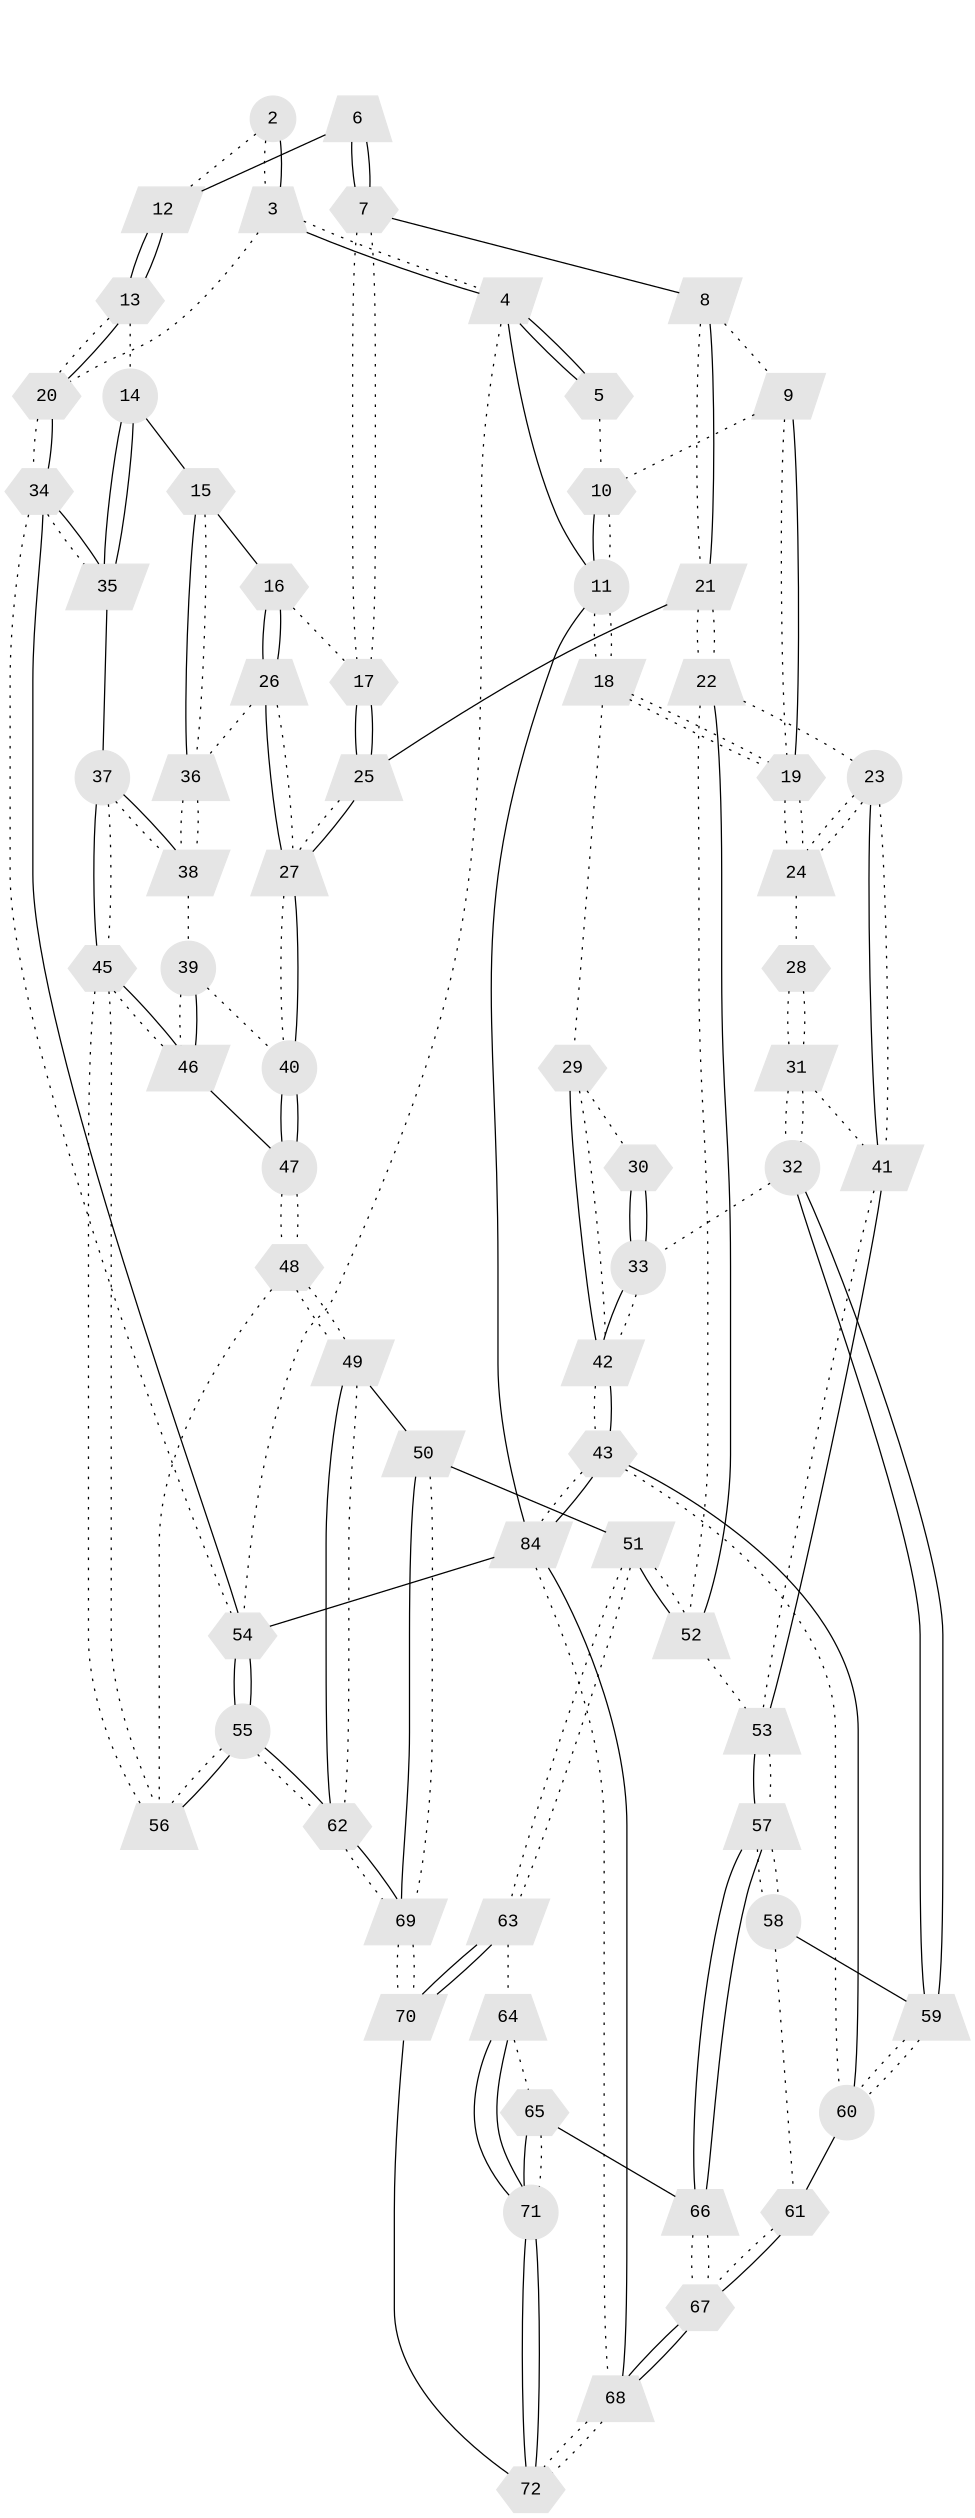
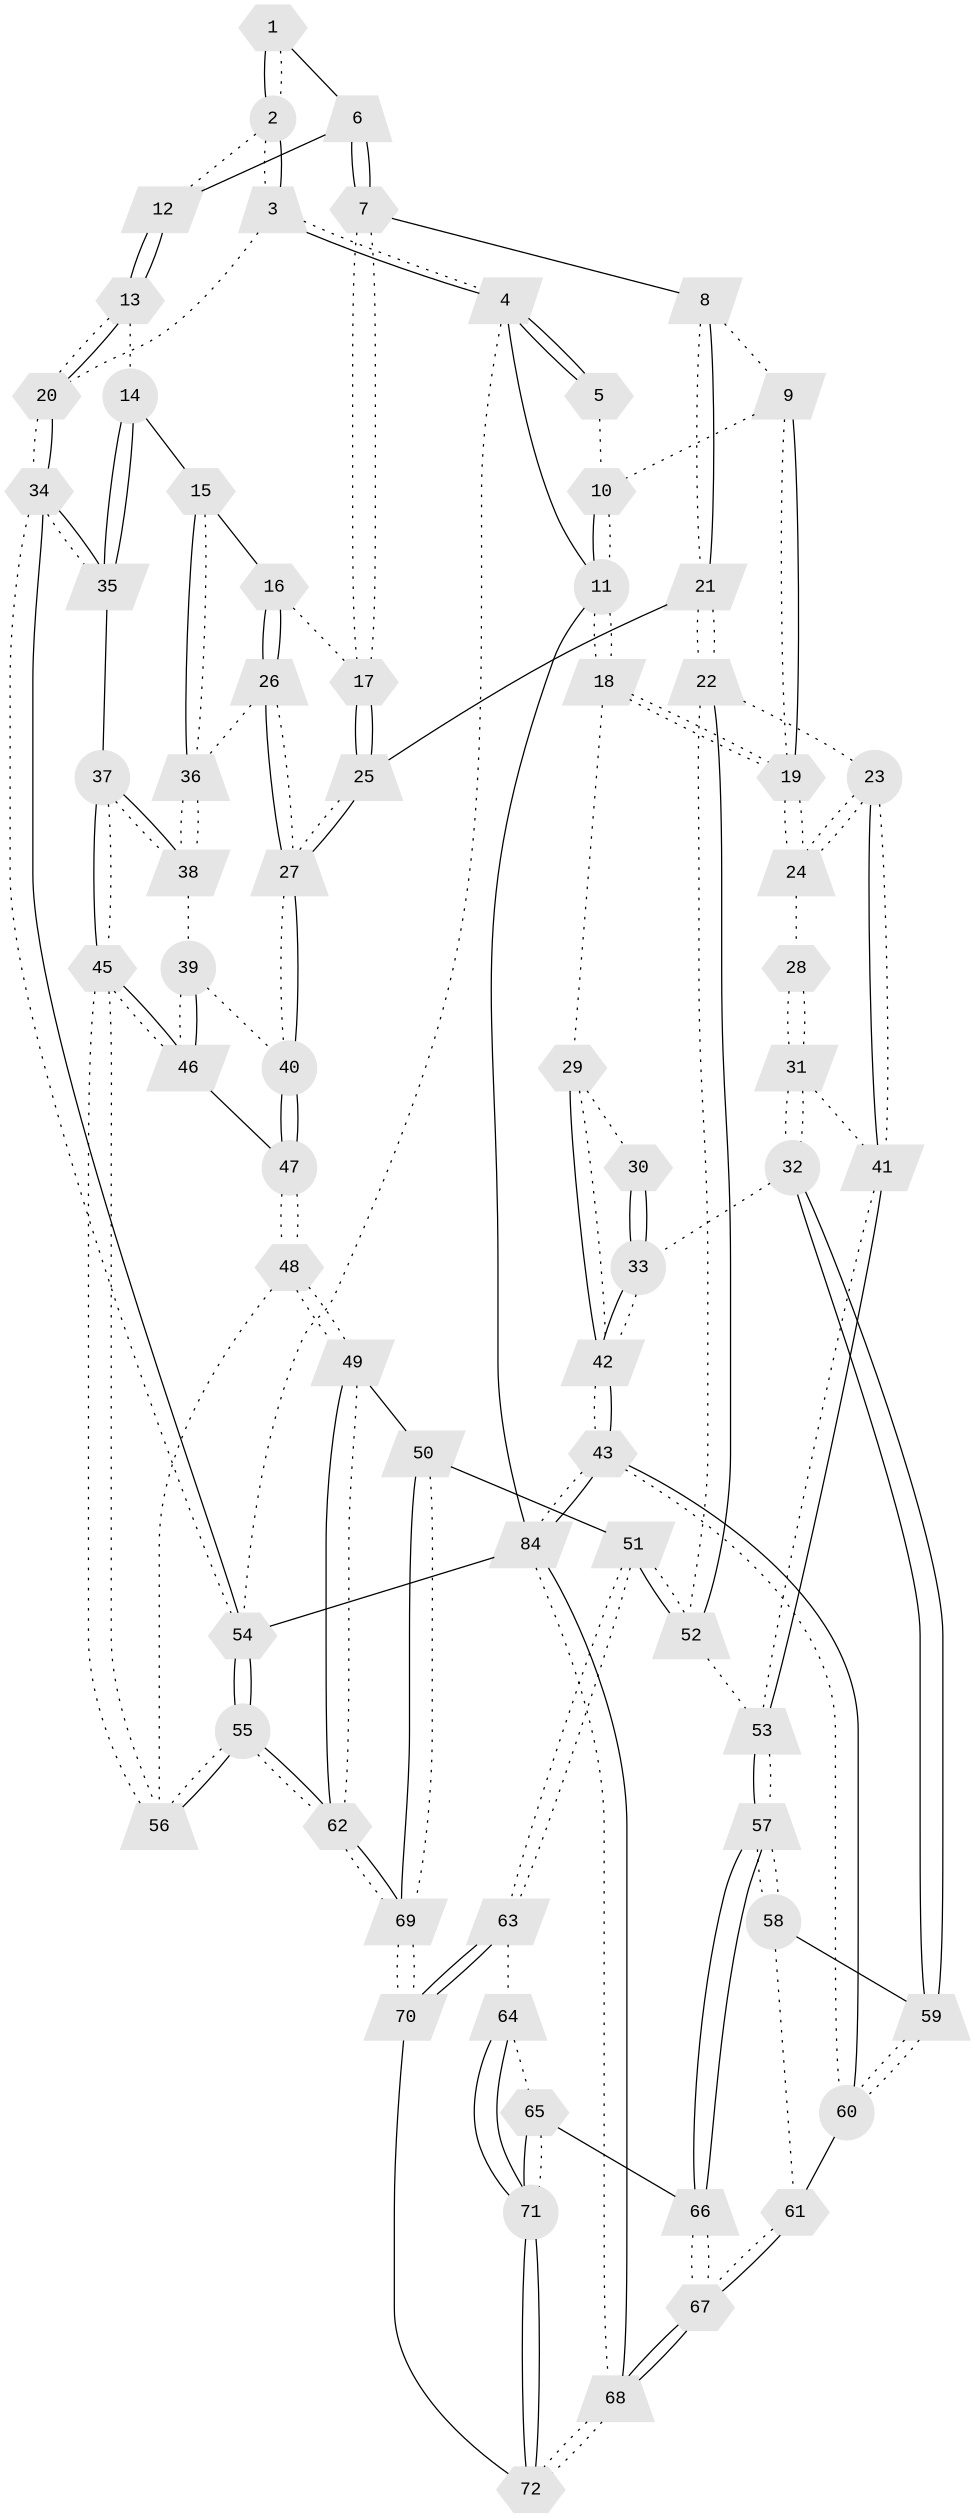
node "1": added
